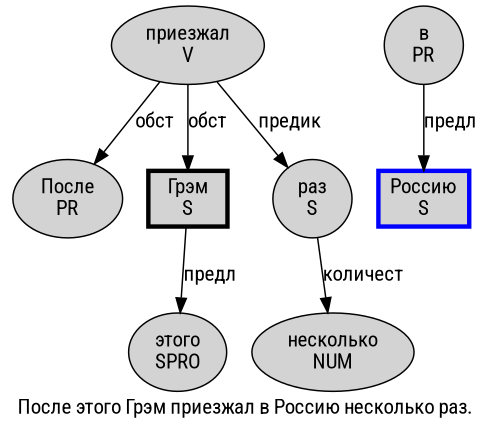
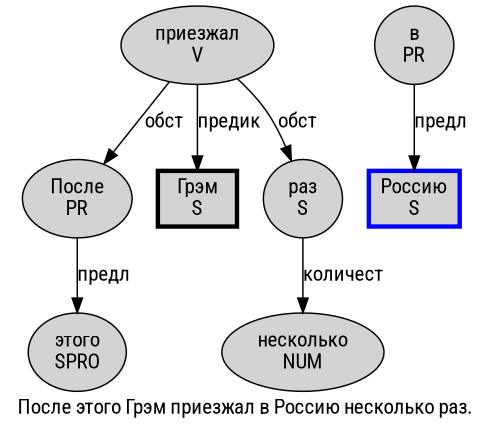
edge "приезжал V" -> "Грэм S": label "обст" -> "предик"
edge "приезжал V" -> "раз S": label "предик" -> "обст"
edge "Грэм S" -> "этого SPRO": now "После PR" -> "этого SPRO"
